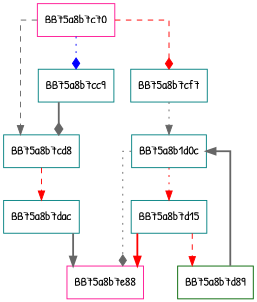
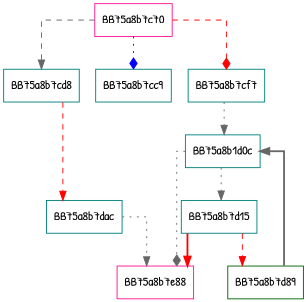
edge "BB75a8b7cc9" -> "BB75a8b7cd8": removed
edge "BB75a8b1d0c" -> "BB75a8b7d15": color red -> gray40
edge "BB75a8b7dac" -> "BB75a8b7e88": style bold -> dotted
